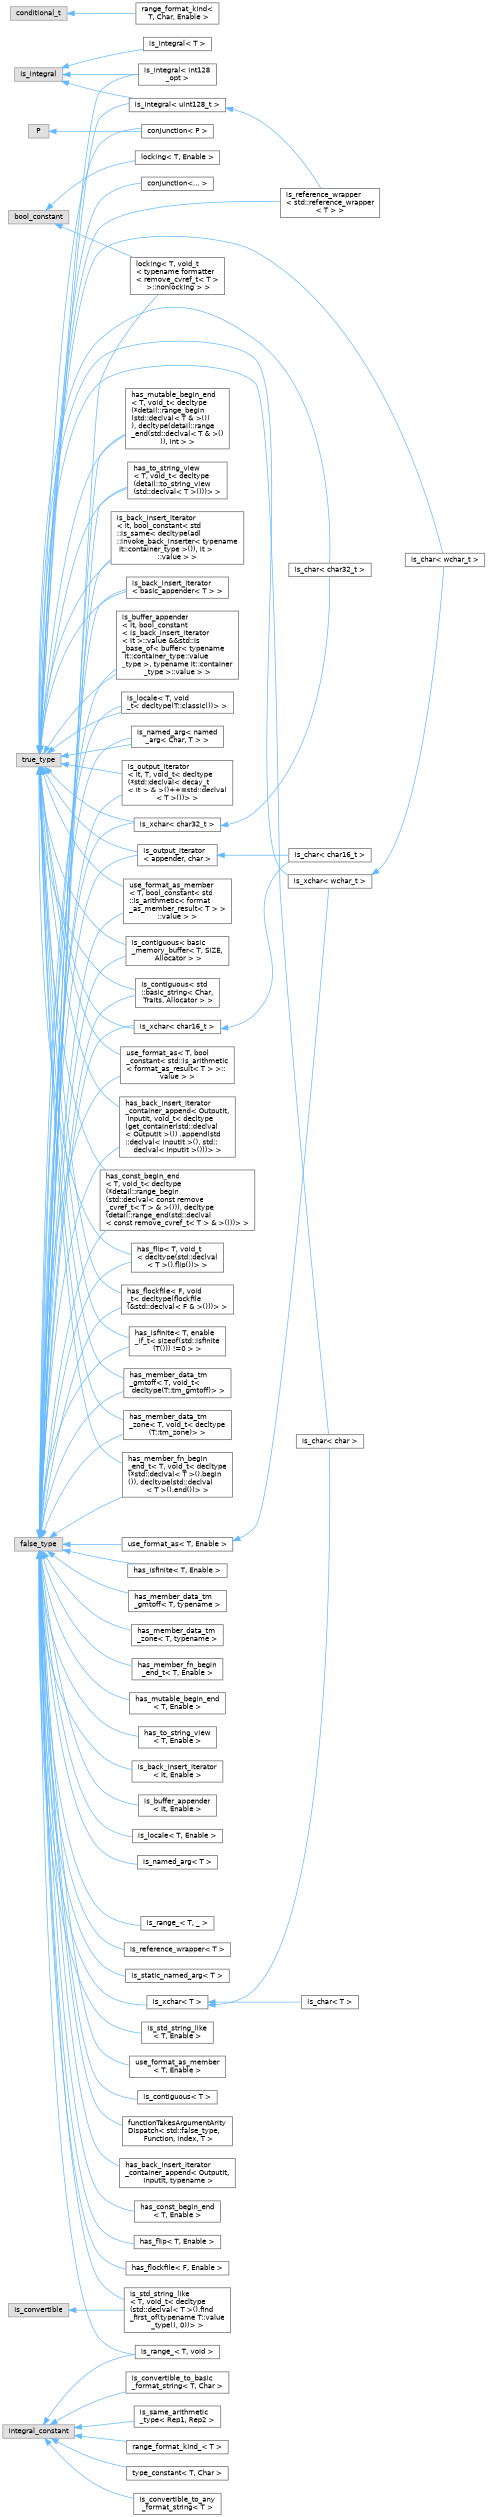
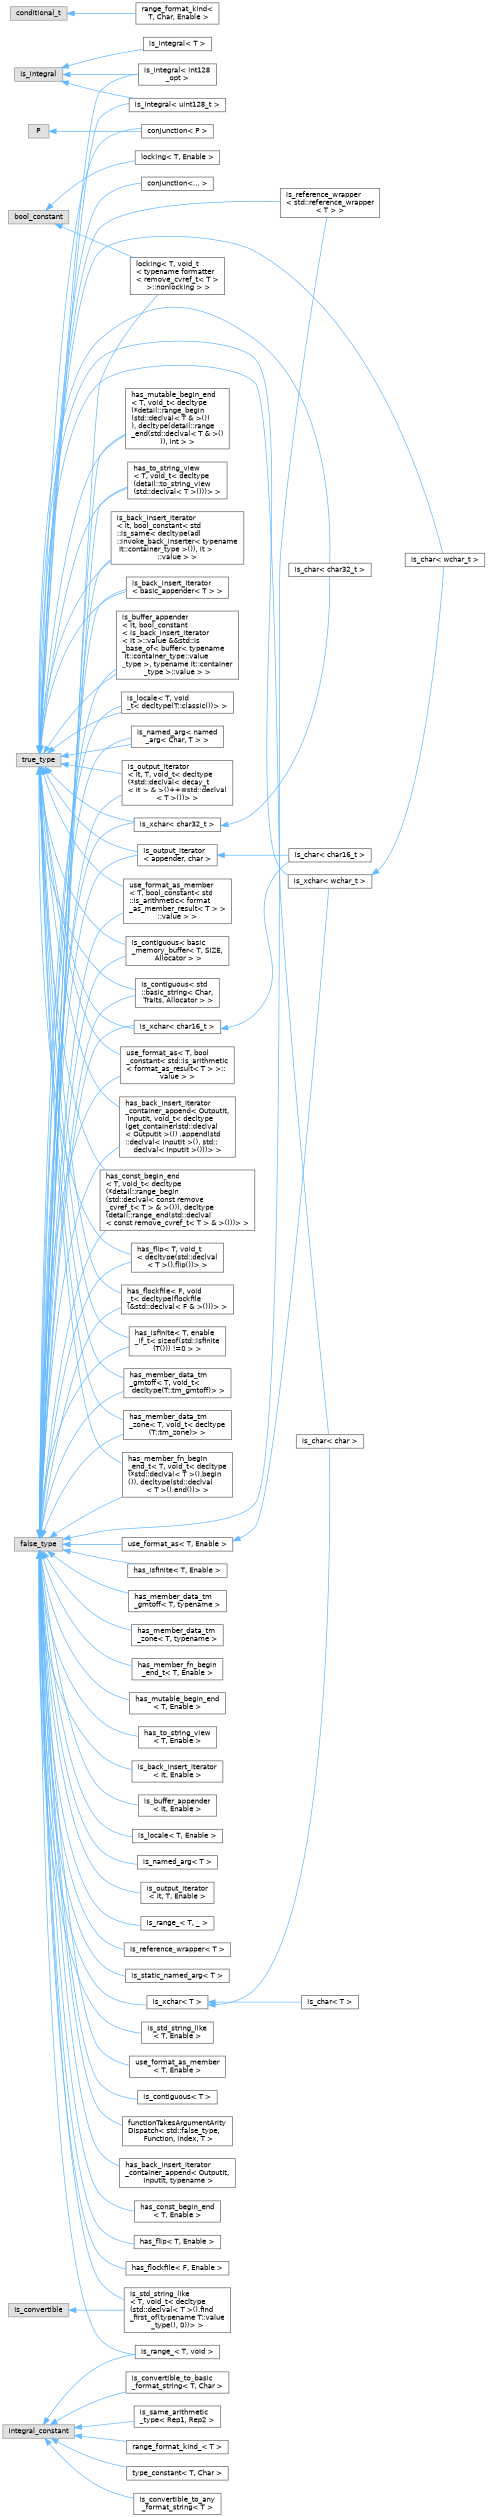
edge "is_reference_wrapper < std::reference_wrapper < T > >" -> "is_integral< uint128_t >": now "is_reference_wrapper < std::reference_wrapper < T > >" -> "false_type"
node "is_output_iterator < It, T, Enable >": added
